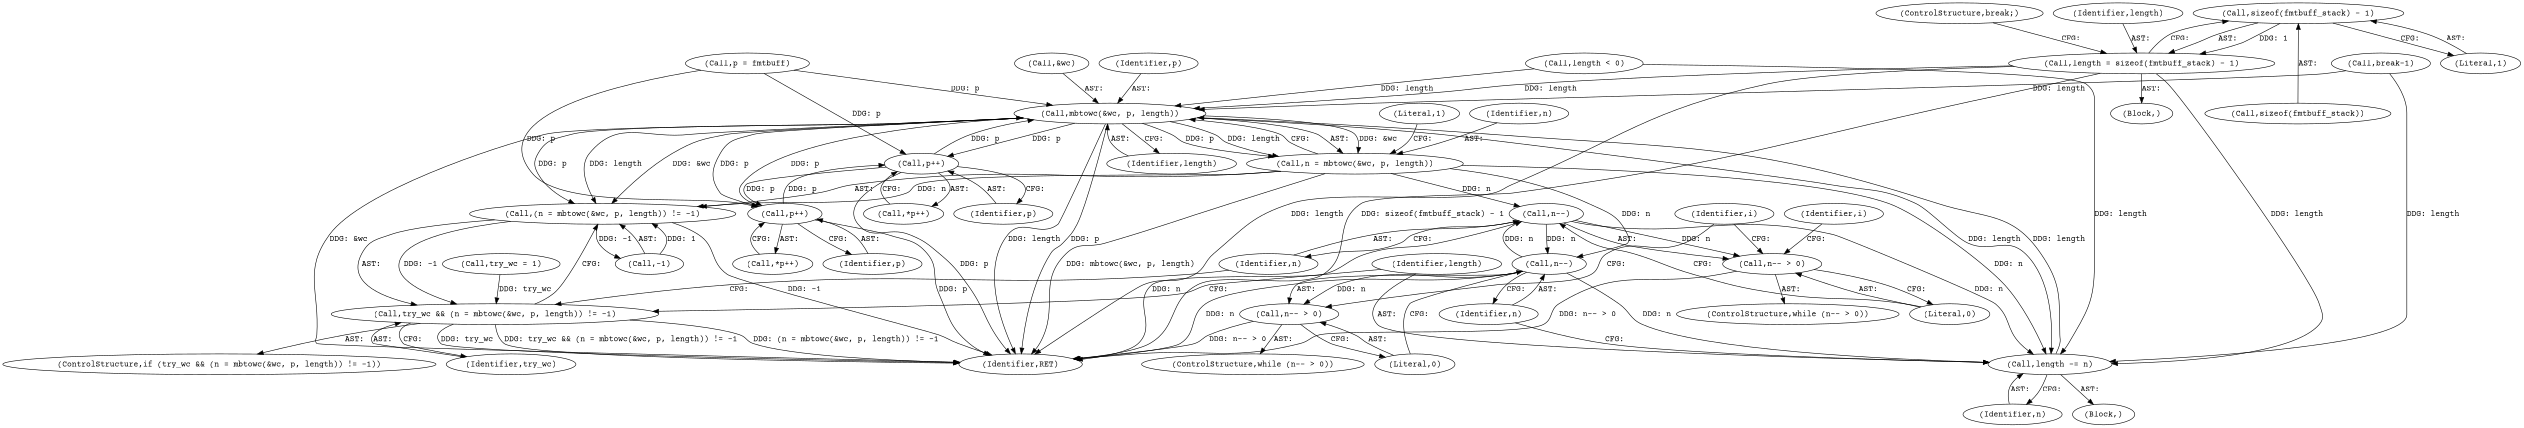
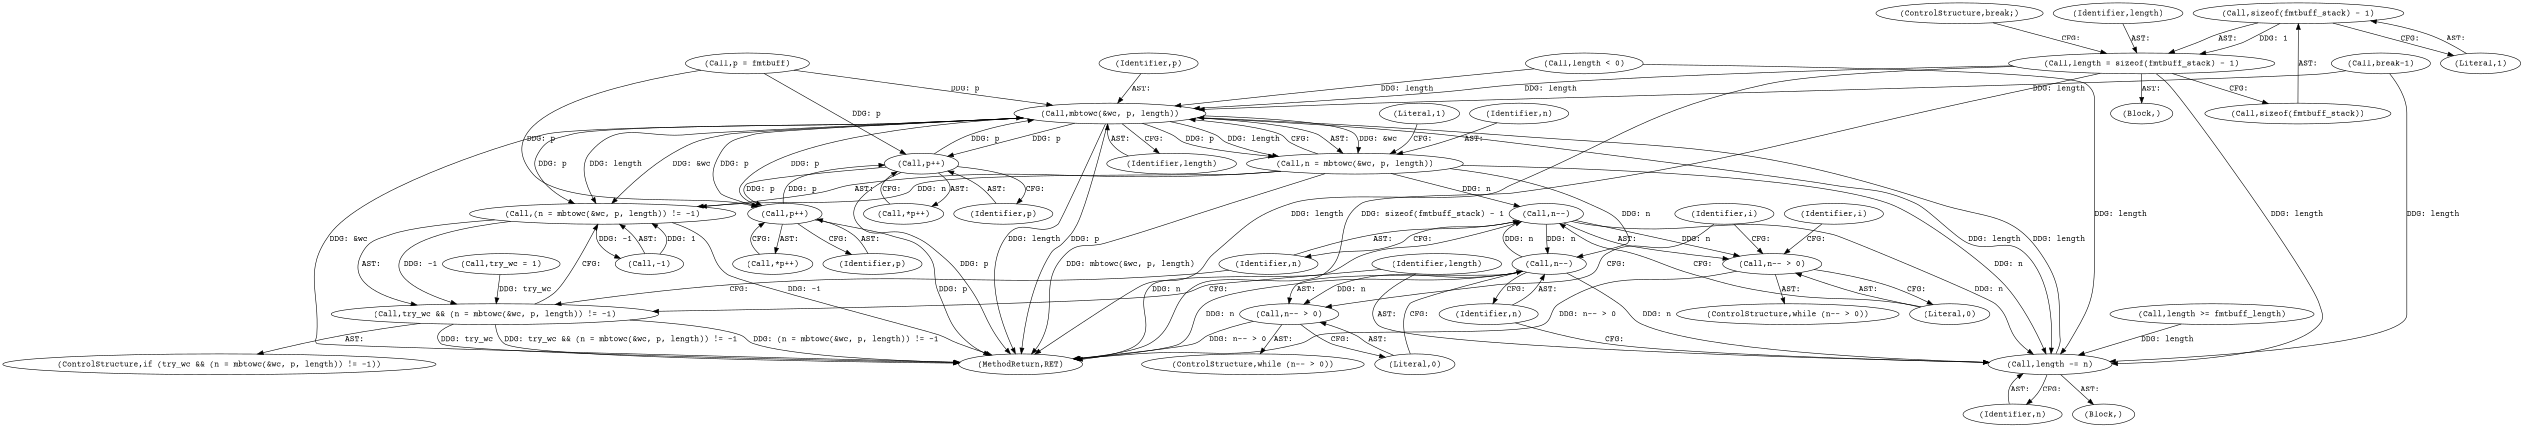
edge "(Call,length = sizeof(fmtbuff_stack) - 1)" -> "(Call,sizeof(fmtbuff_stack) - 1)": now "(Call,length = sizeof(fmtbuff_stack) - 1)" -> "(Call,sizeof(fmtbuff_stack))"
node "(Call,&wc)": removed
node "(Call,length >= fmtbuff_length)": added
node "(Identifier,try_wc)": removed
node "(Identifier,RET)": label "(Identifier,RET)" -> "(MethodReturn,RET)"
